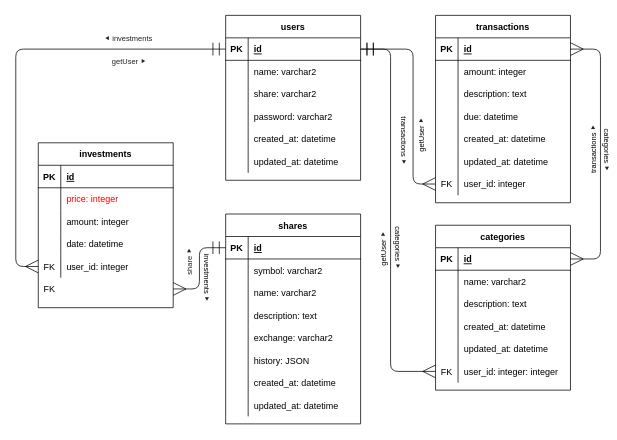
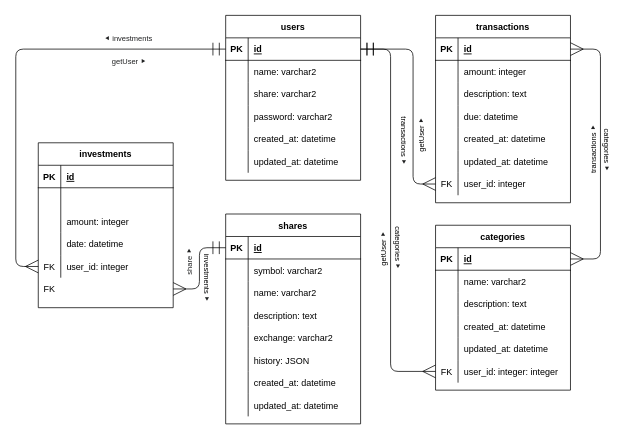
node "price: integer": removed
